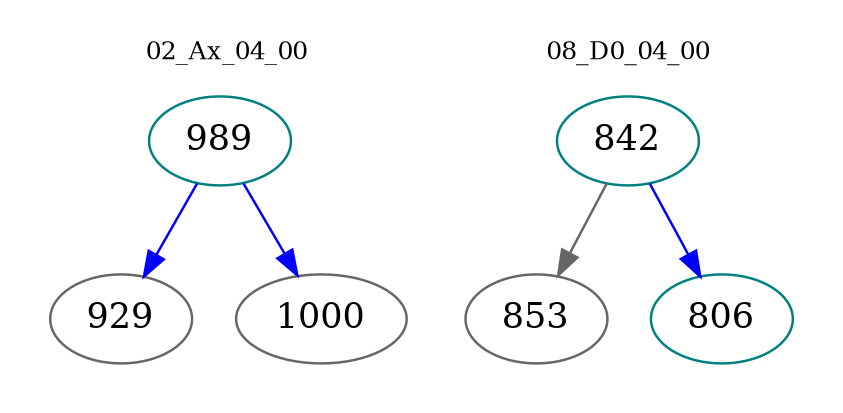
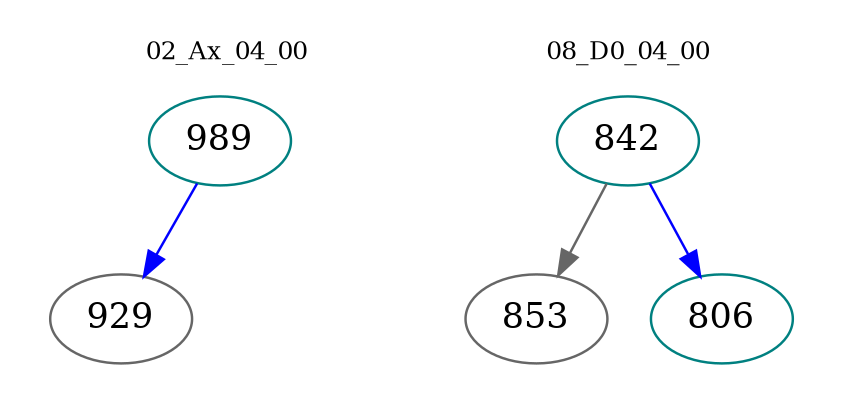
node "1000": removed
